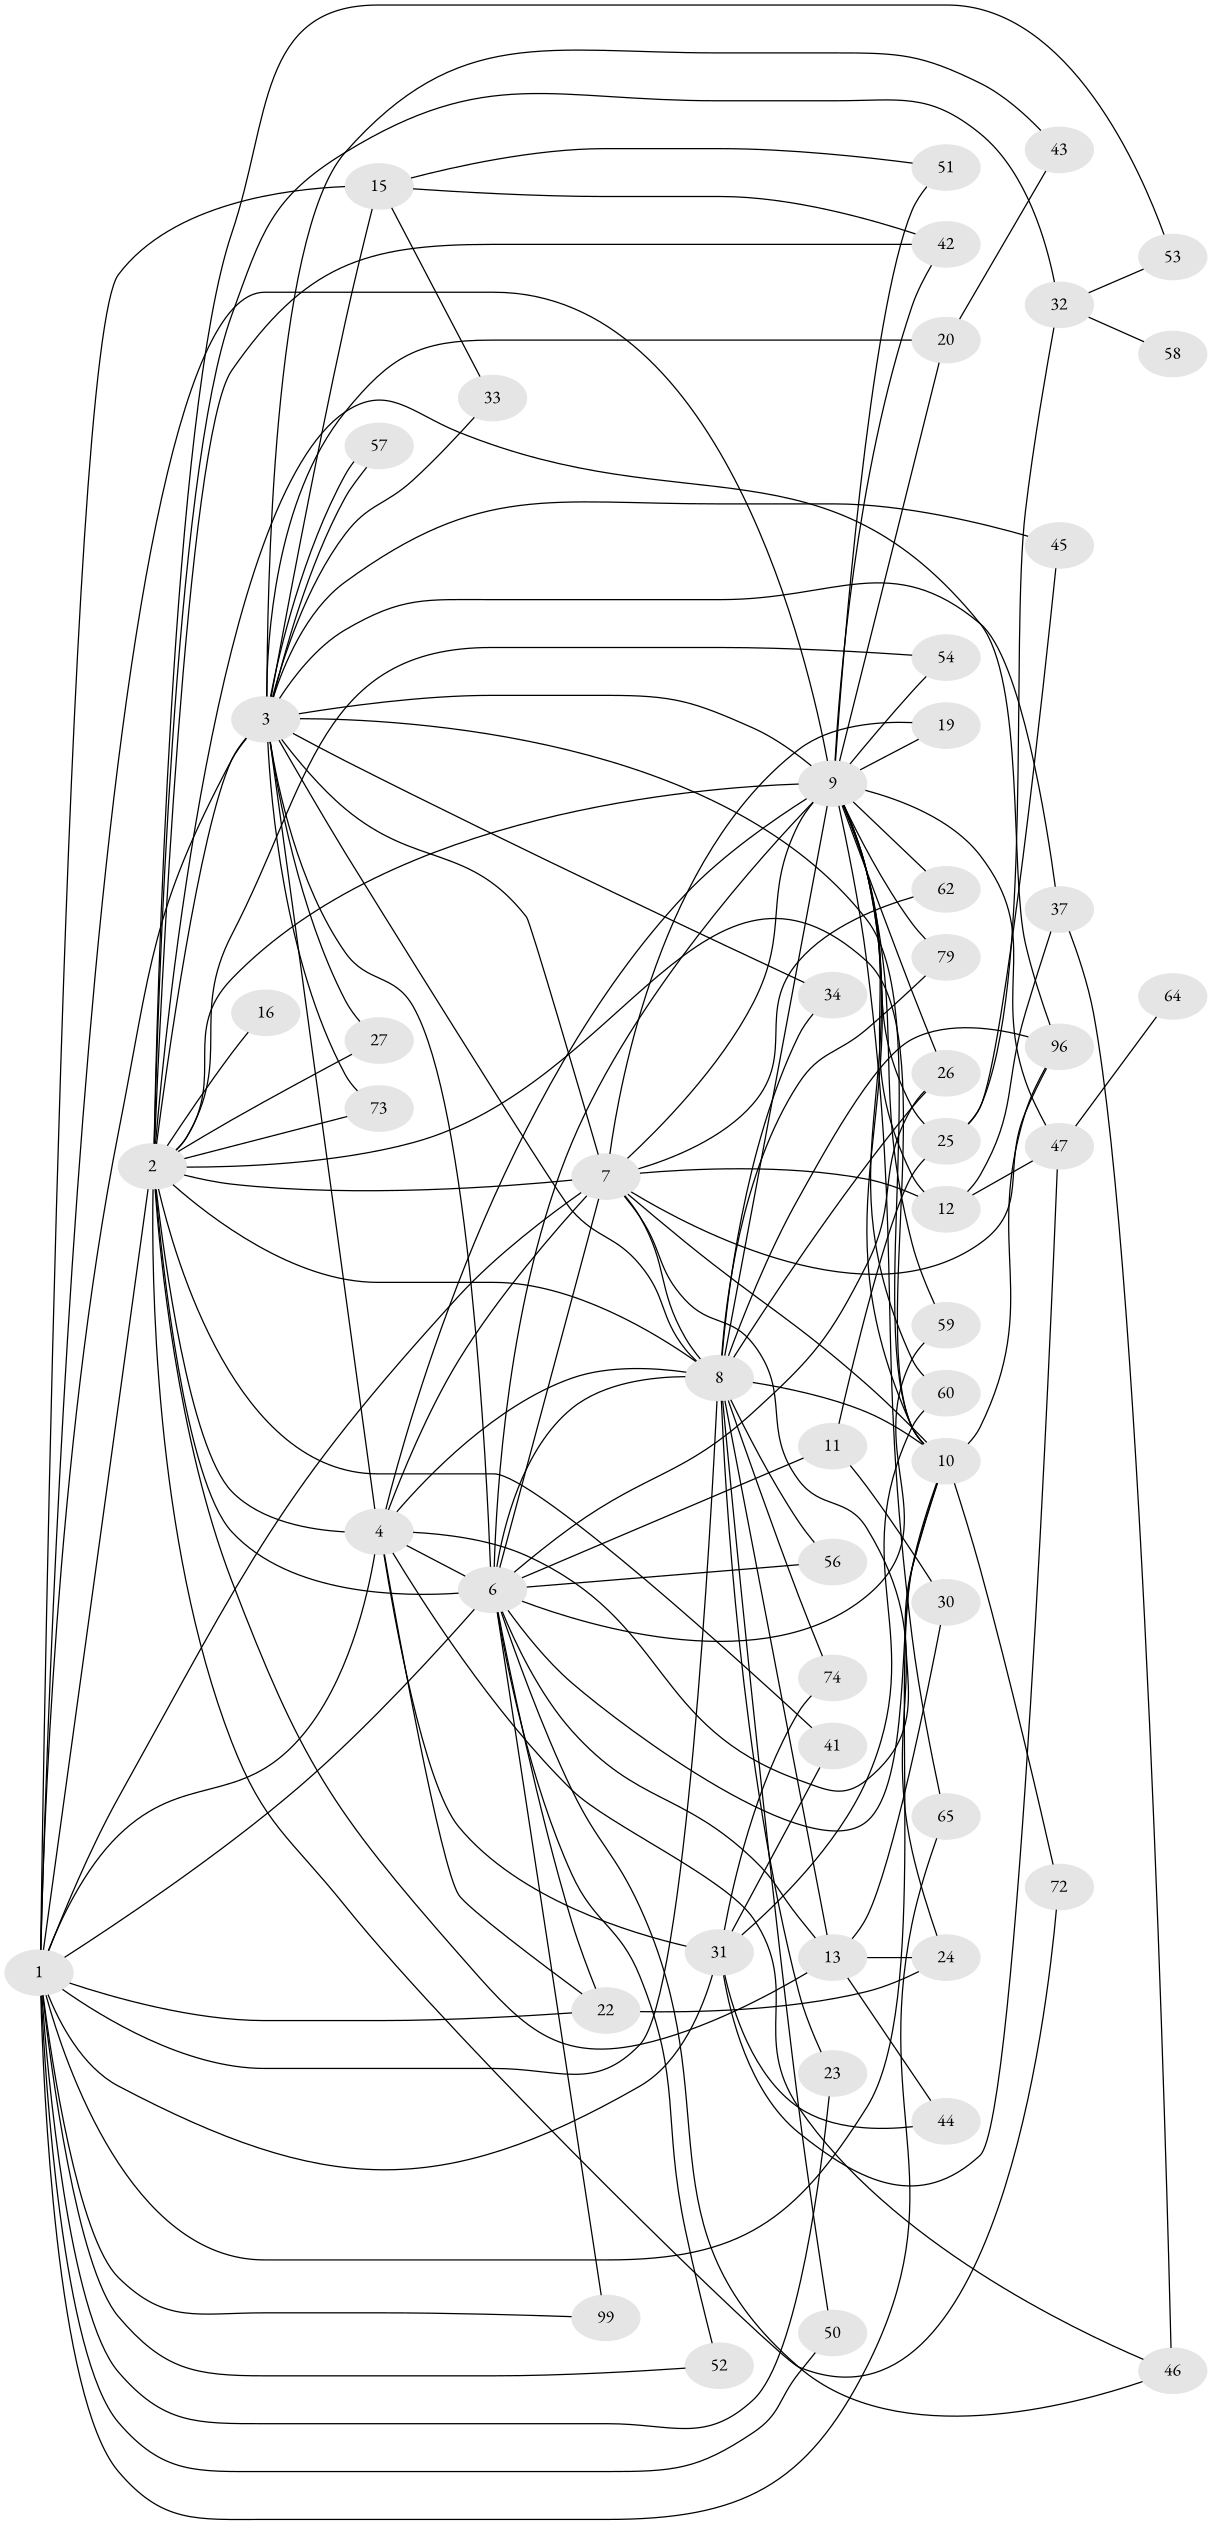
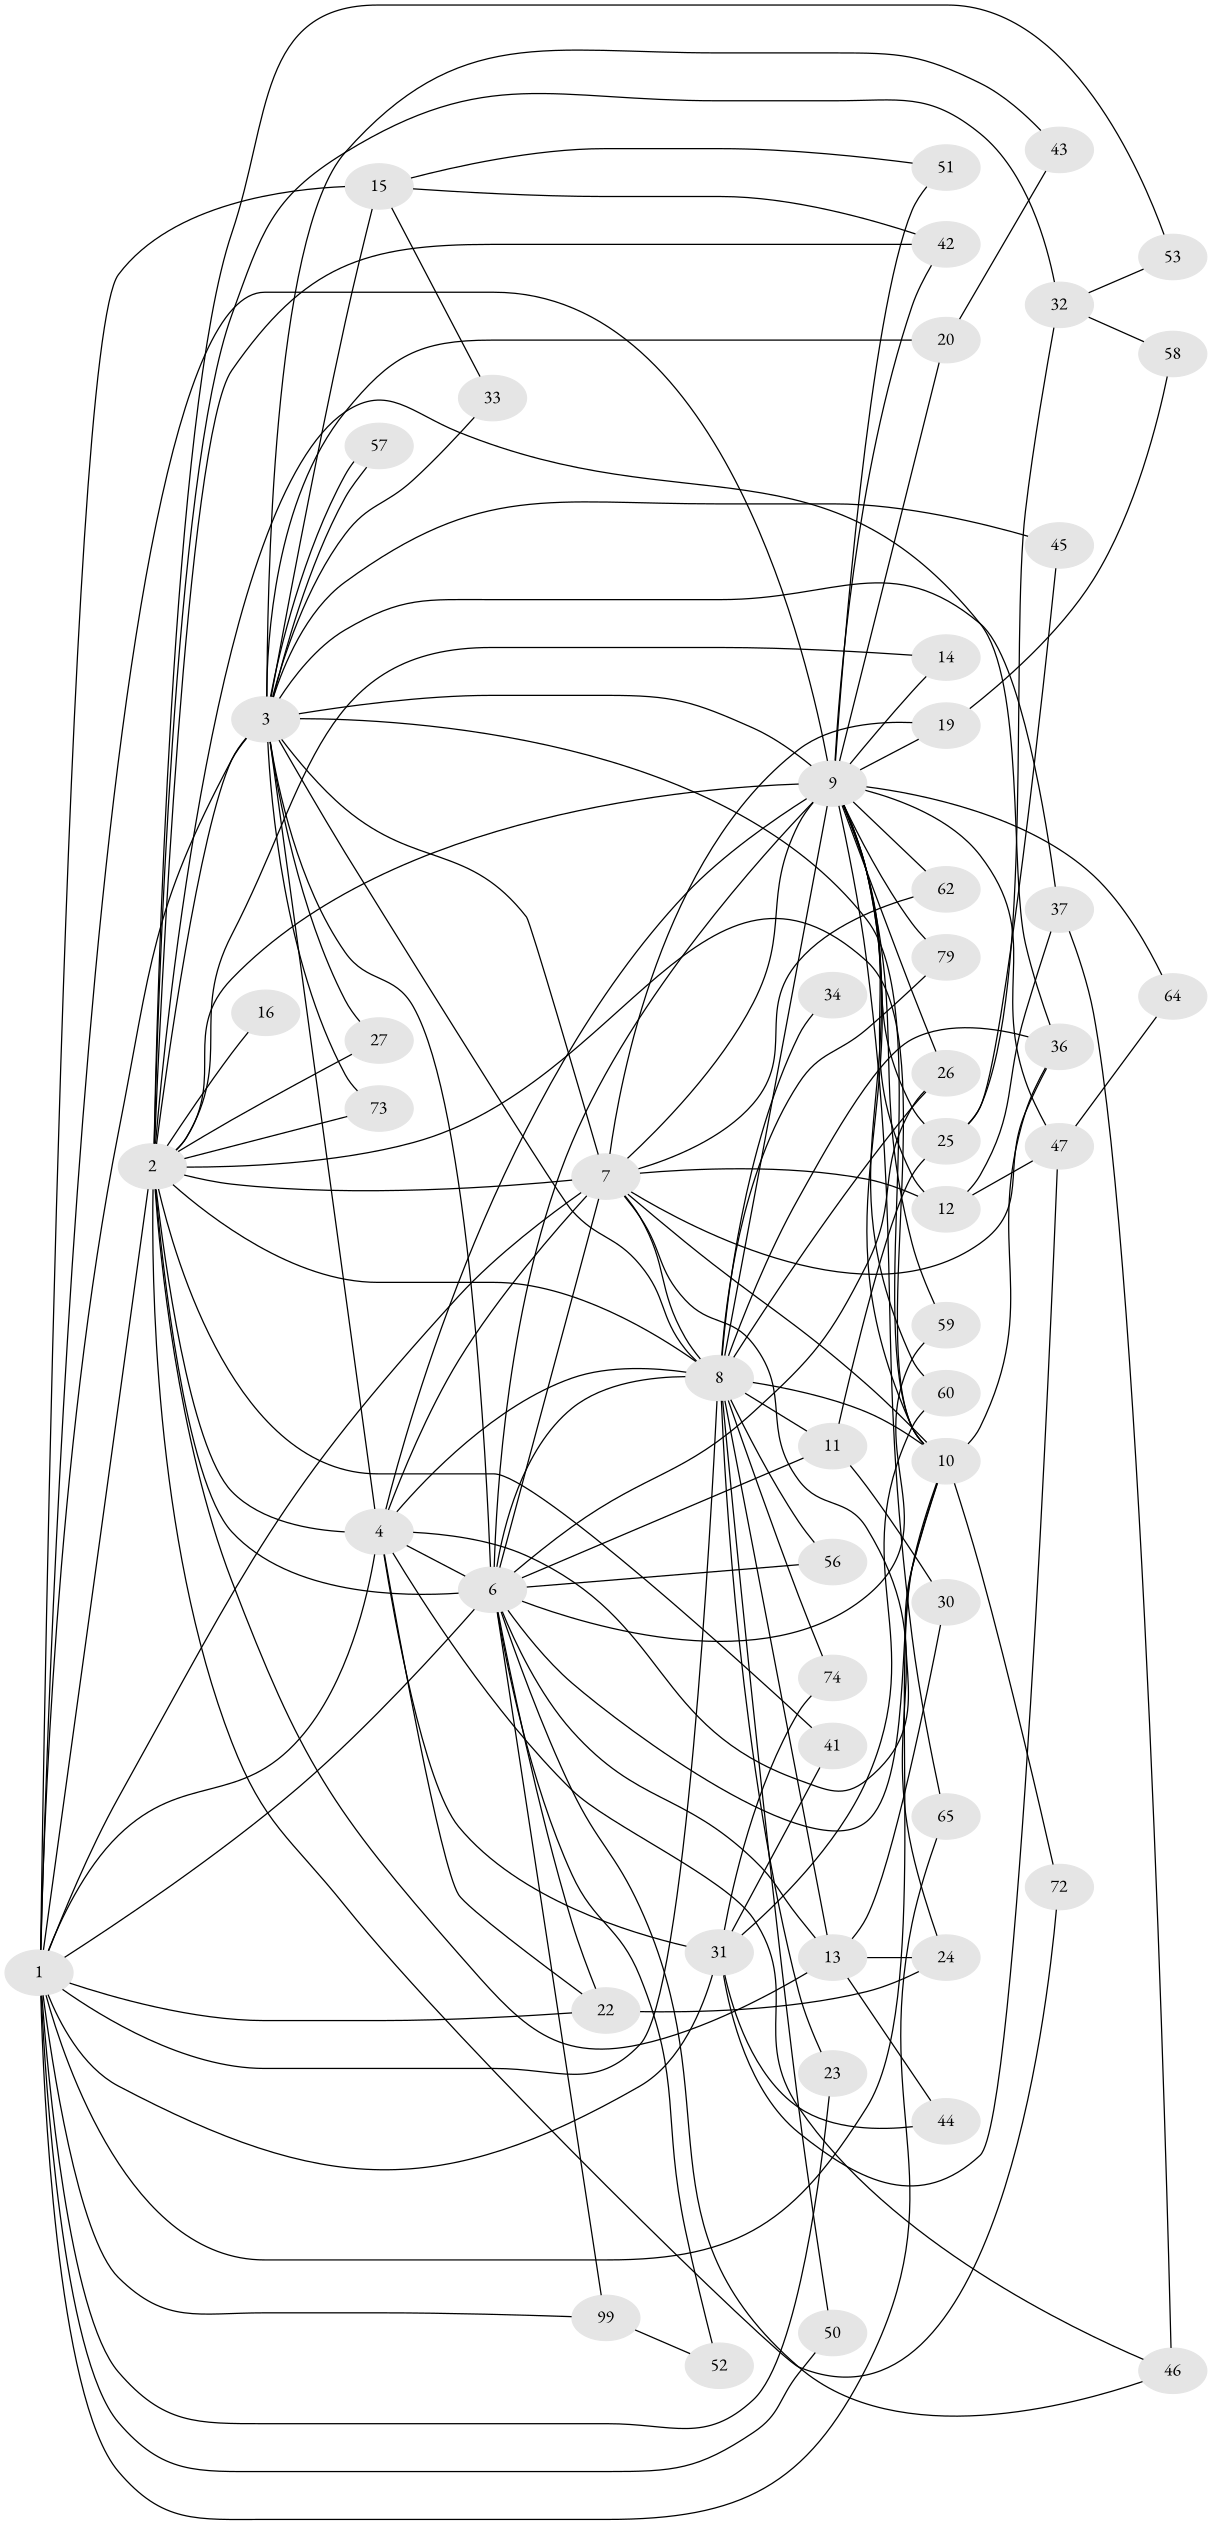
edge "58" -- "19": added
node "54": label "54" -> "14"
edge "9" -- "64": added
edge "3" -- "34": removed
node "96": label "96" -> "36"
edge "8" -- "11": added
edge "1" -- "52": now "99" -- "52"
